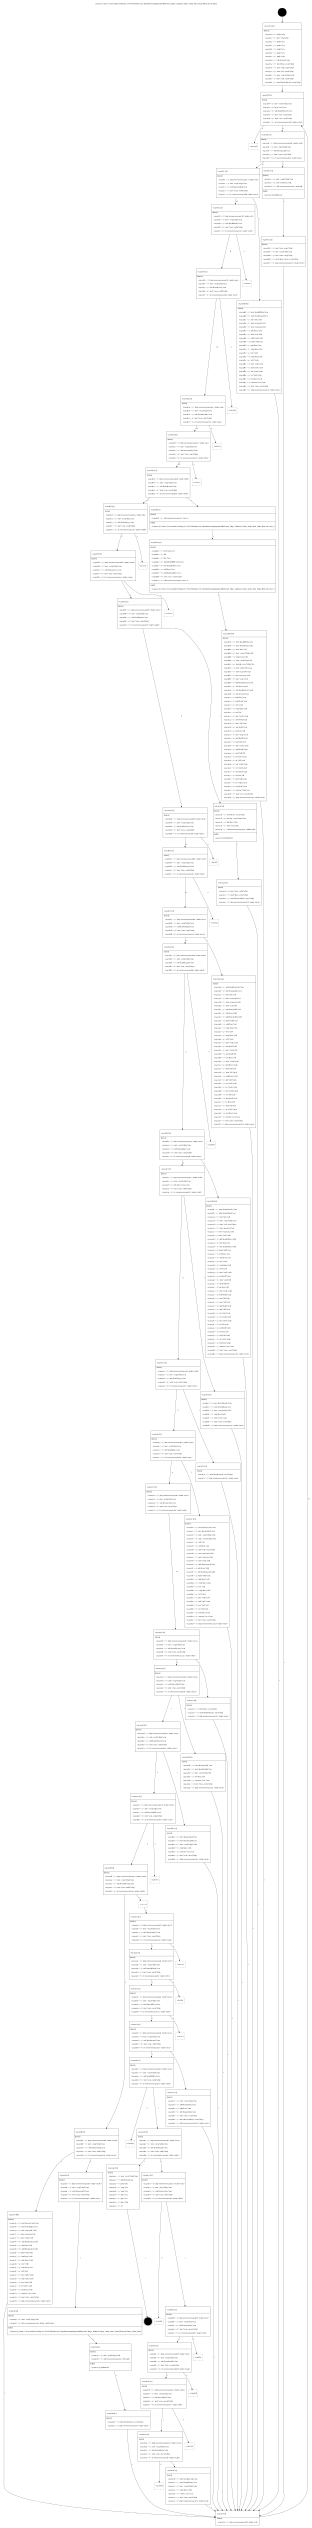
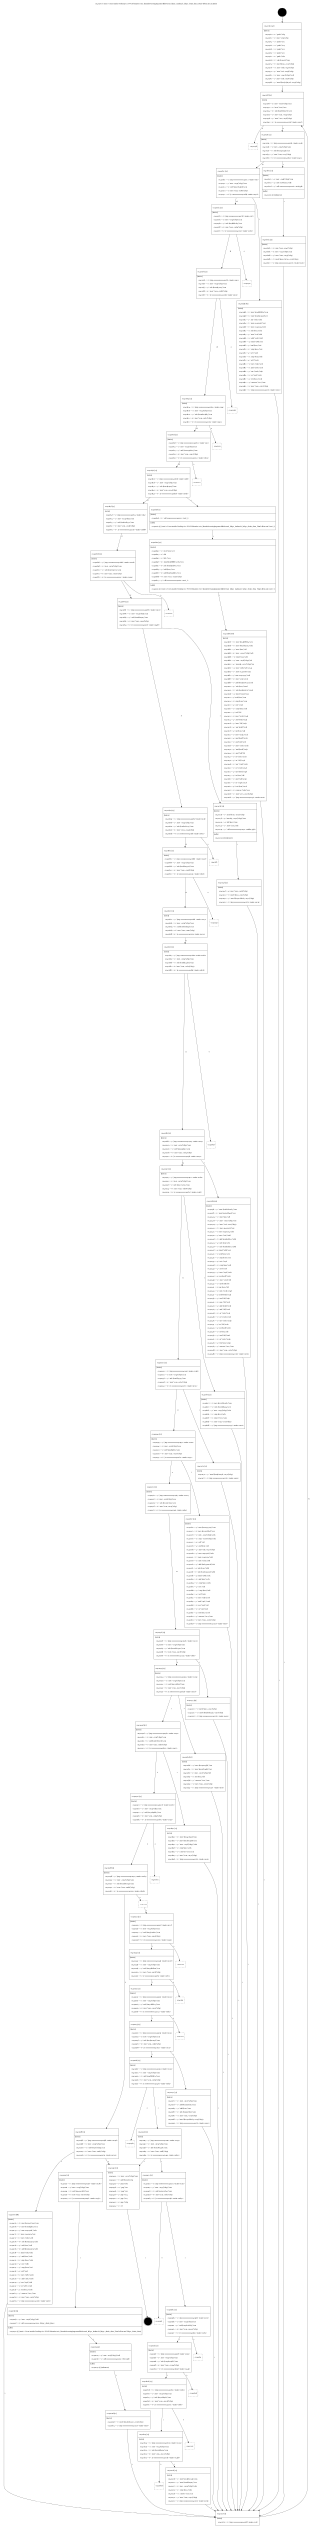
node "0x402538": removed
node "0x40236a [144]": removed
edge "0x4019f8 [25]" -> "0x401a11 [25]": now "0x4019f8 [25]" -> "0x402490 [21]"
